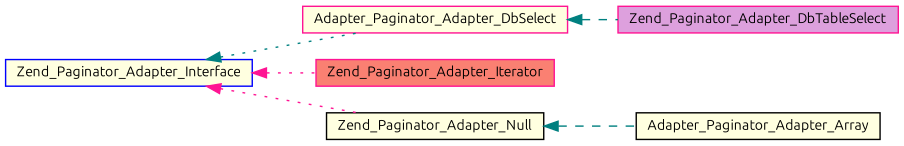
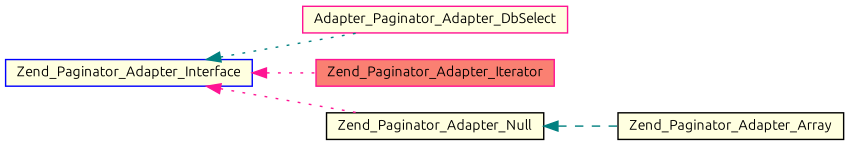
node "Zend_Paginator_Adapter_DbTableSelect": removed
node "Adapter_Paginator_Adapter_Array": label "Adapter_Paginator_Adapter_Array" -> "Zend_Paginator_Adapter_Array"
